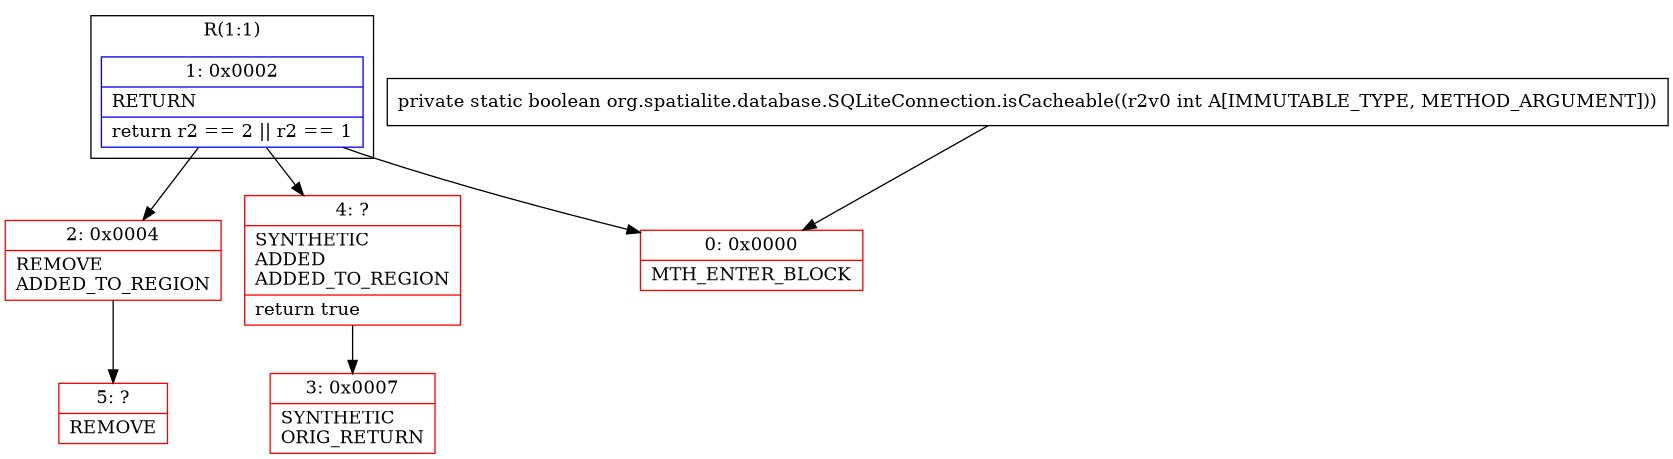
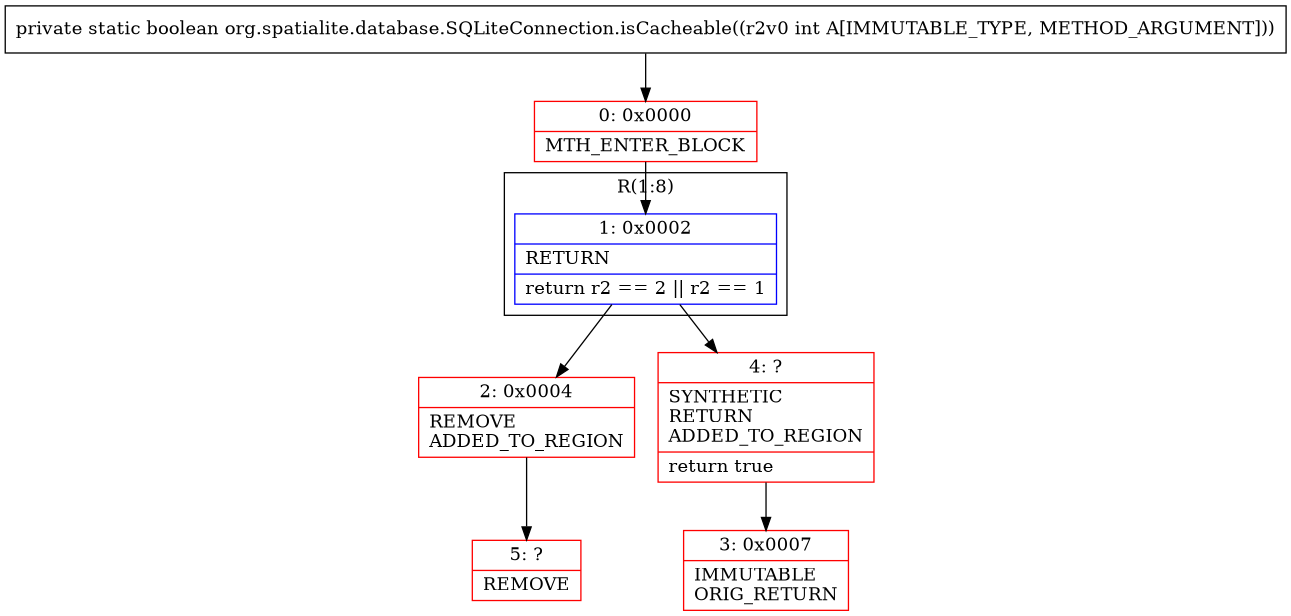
cluster "R(1:1)": label "R(1:1)" -> "R(1:8)"
edge "1: 0x0002" -> "0: 0x0000": reversed
node "4: ?": text "ADDED" -> "RETURN"
node "3: 0x0007": text "SYNTHETIC" -> "IMMUTABLE"
